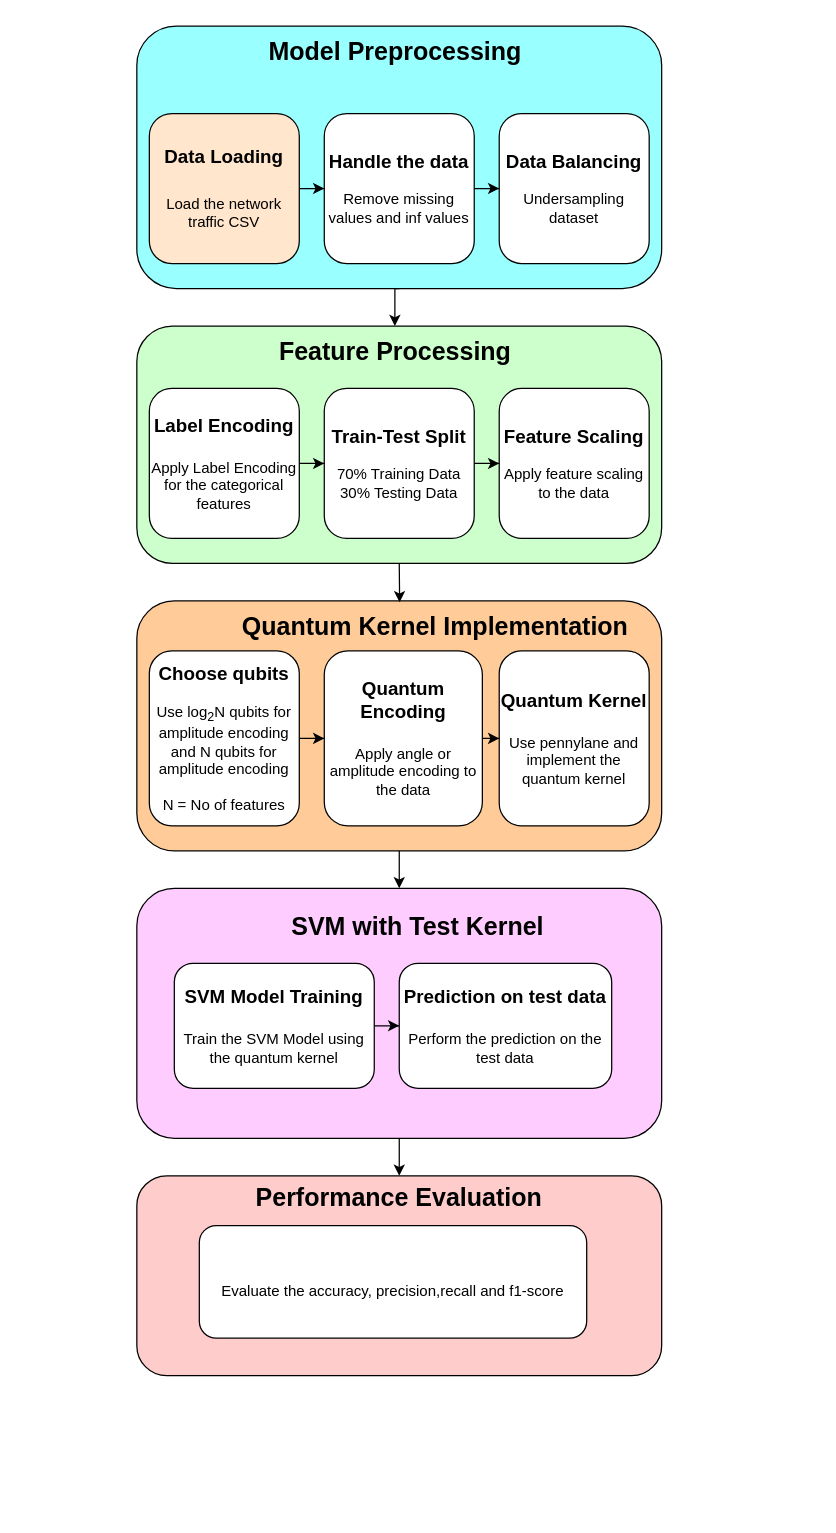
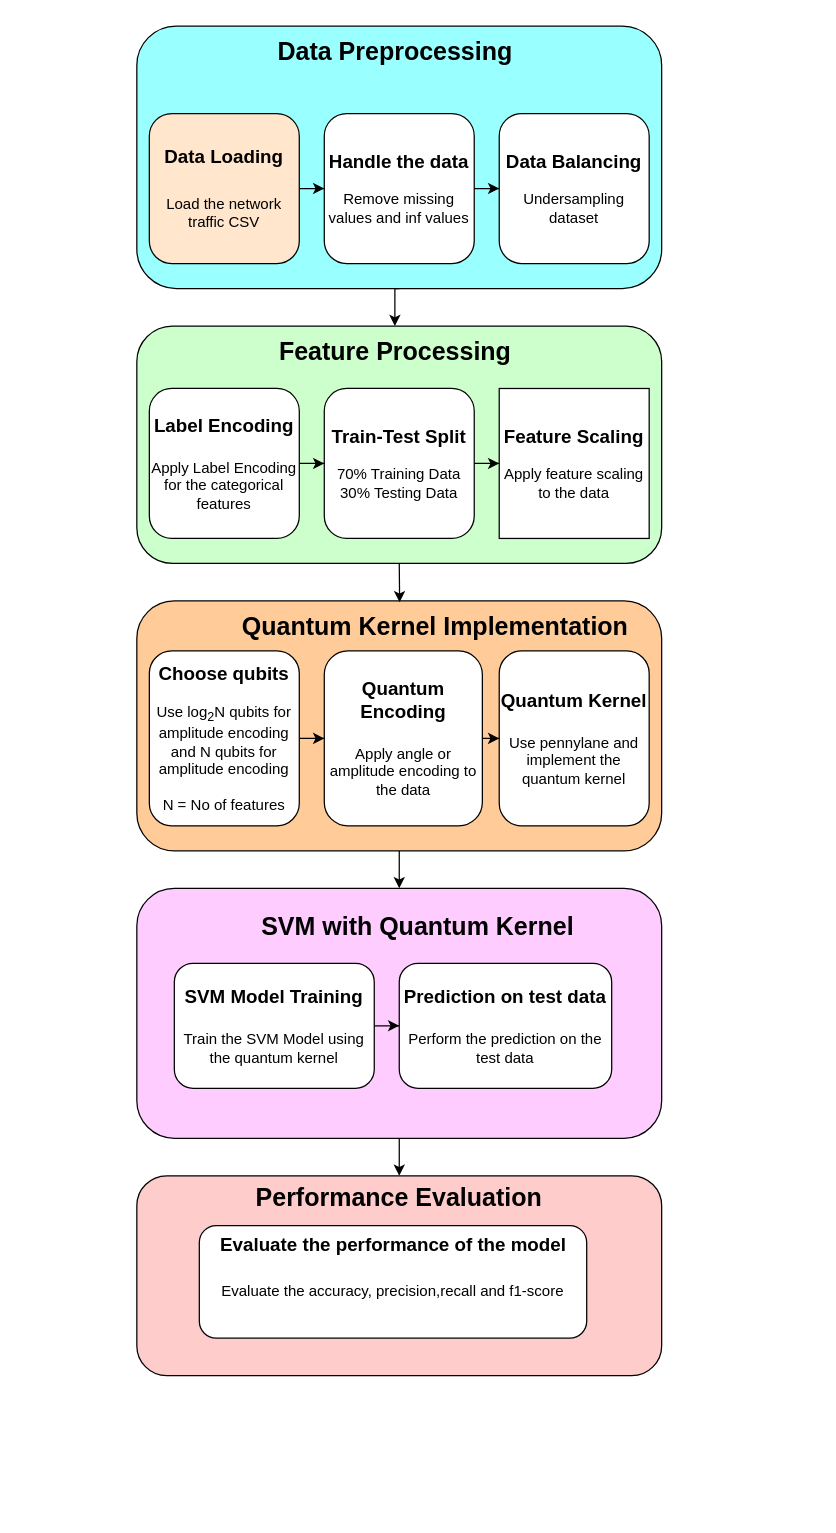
node "Model Preprocessing": label "Model Preprocessing" -> "Data Preprocessing"
node "Feature Scaling Apply feature scaling to the data": shape rounded rectangle -> rectangle
node "SVM with Test Kernel": label "SVM with Test Kernel" -> "SVM with Quantum Kernel"
node "Evaluate the performance of the model": added
